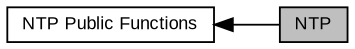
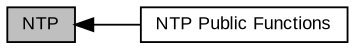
edge "NTP" -> "NTP Public Functions": reversed
